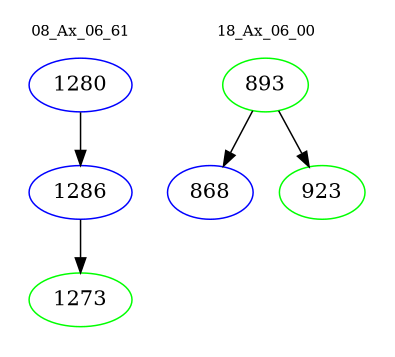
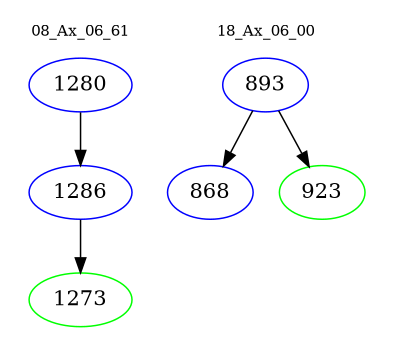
node "893": color green -> blue
